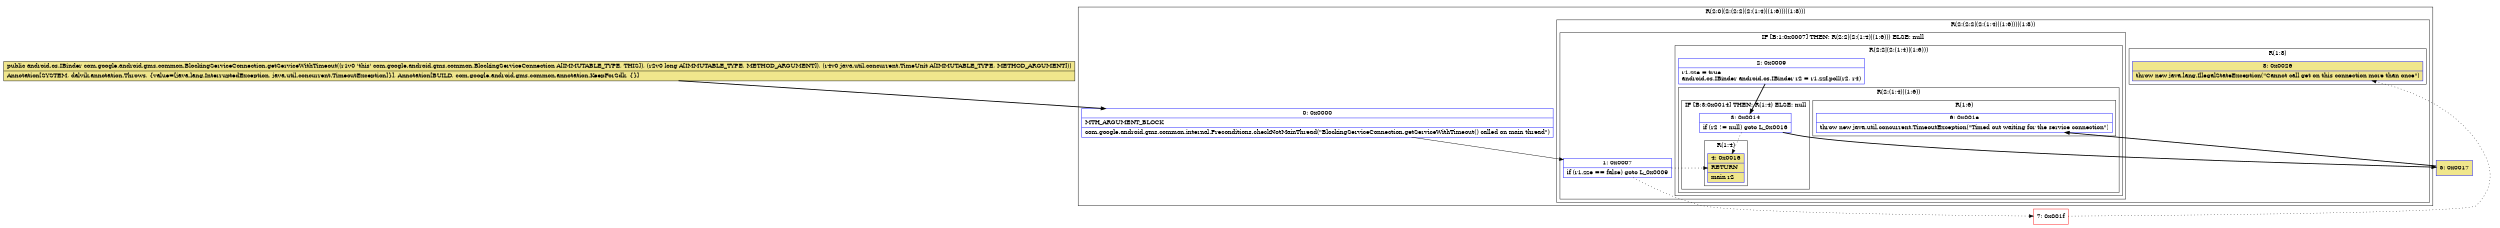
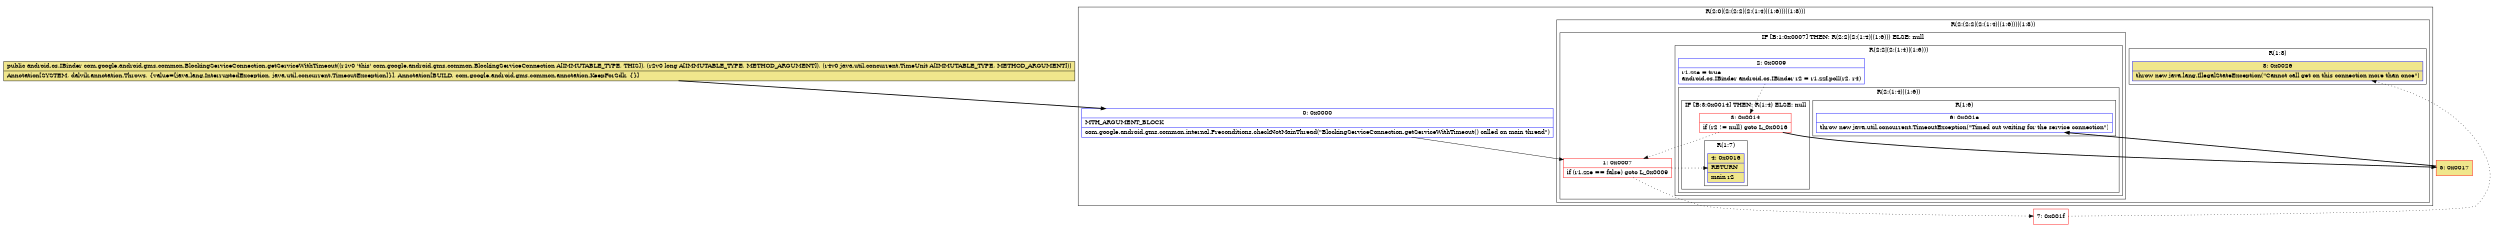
edge "2: 0x0009" -> "3: 0x0014": style bold -> dotted
node "3: 0x0014": color blue -> red
edge "3: 0x0014" -> "4: 0x0016": now "3: 0x0014" -> "1: 0x0007"
cluster "R(1:4)": label "R(1:4)" -> "R(1:7)"
node "1: 0x0007": color blue -> red
node "5: 0x0017": color blue -> red
